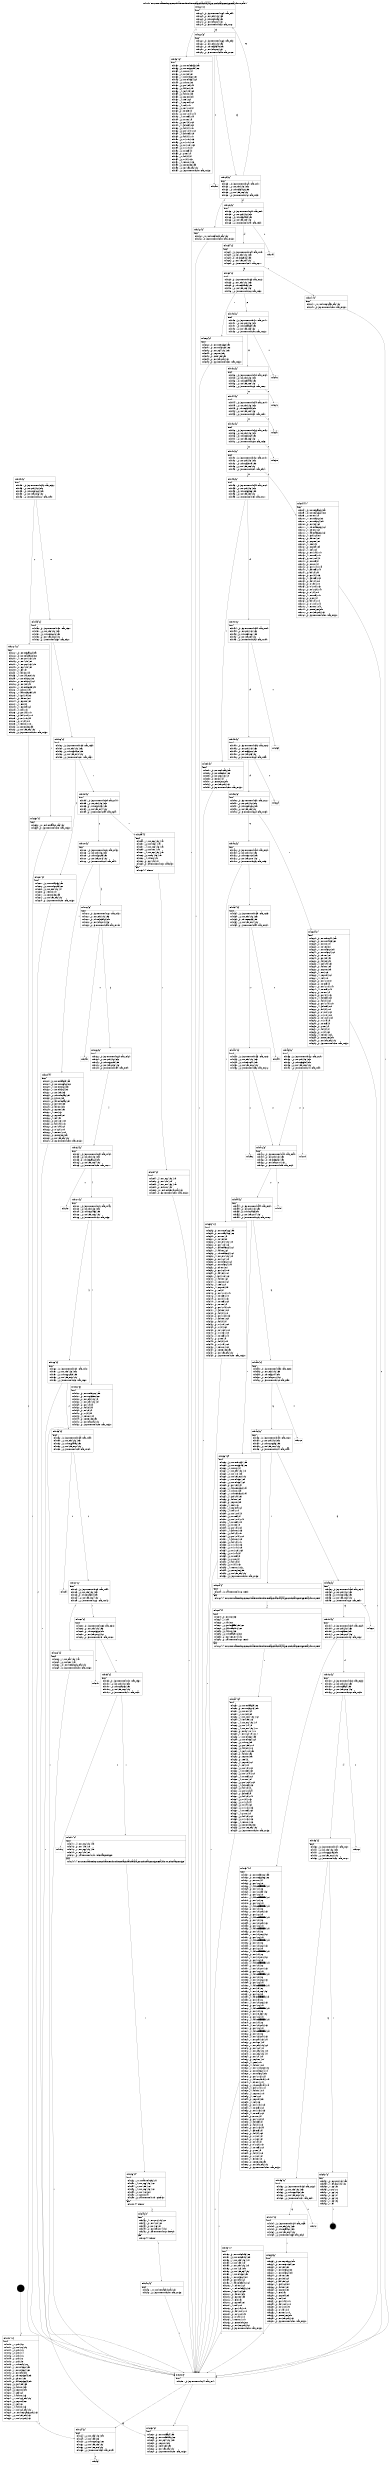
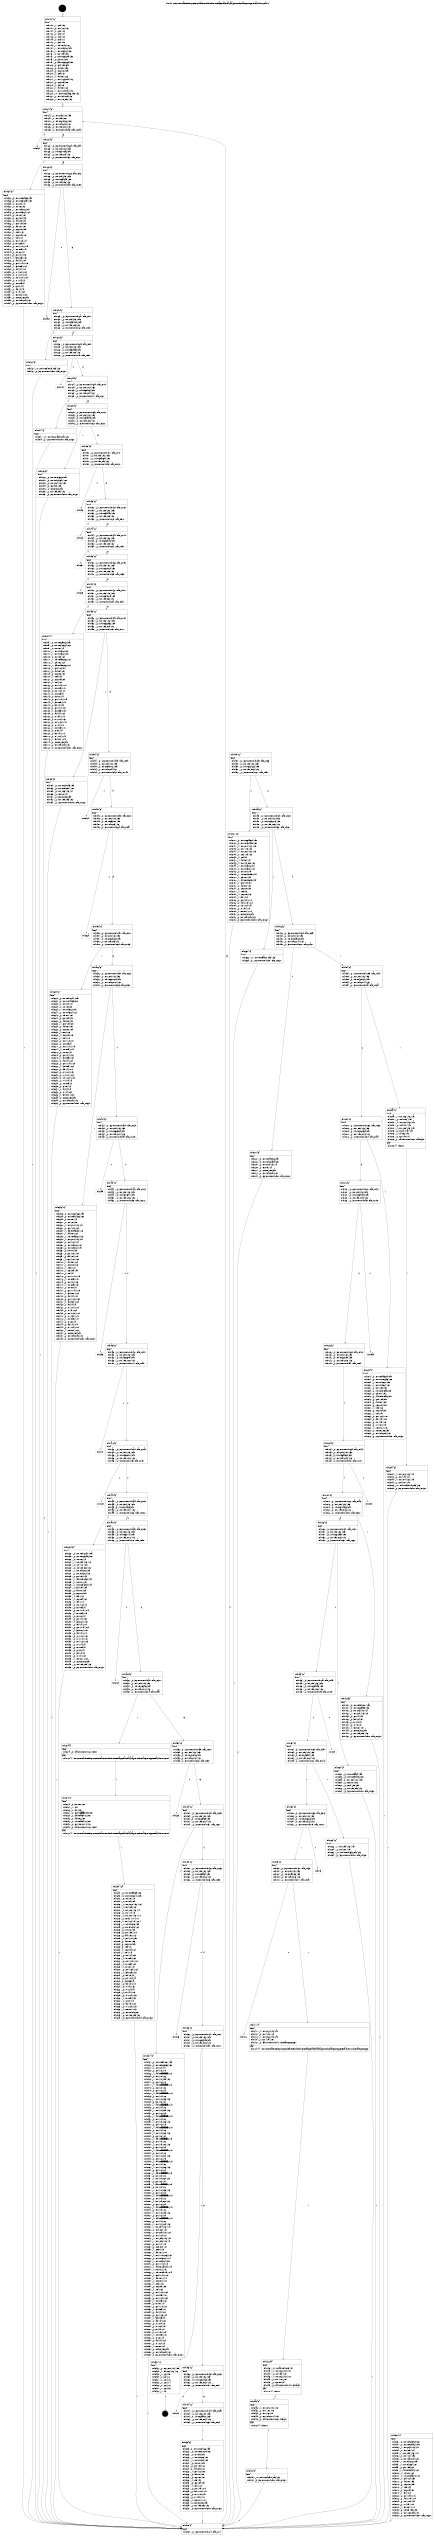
edge "0x40189c [28]" -> "0x401864 [28]": now "0x401844 [32]" -> "0x401864 [28]"
edge "0x401a40 [28]" -> "0x401a78 [28]": now "0x401a40 [28]" -> "0x401a5c [28]"
edge "0x402b00 [5]" -> "0x402050 [30]": reversed
